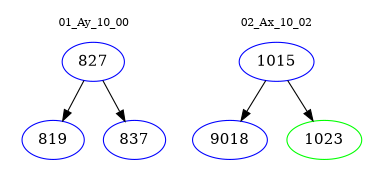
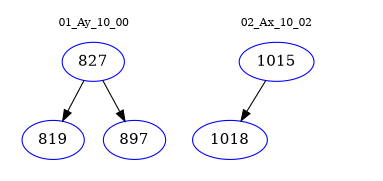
node "837": label "837" -> "897"
node "9018": label "9018" -> "1018"
node "1023": removed
